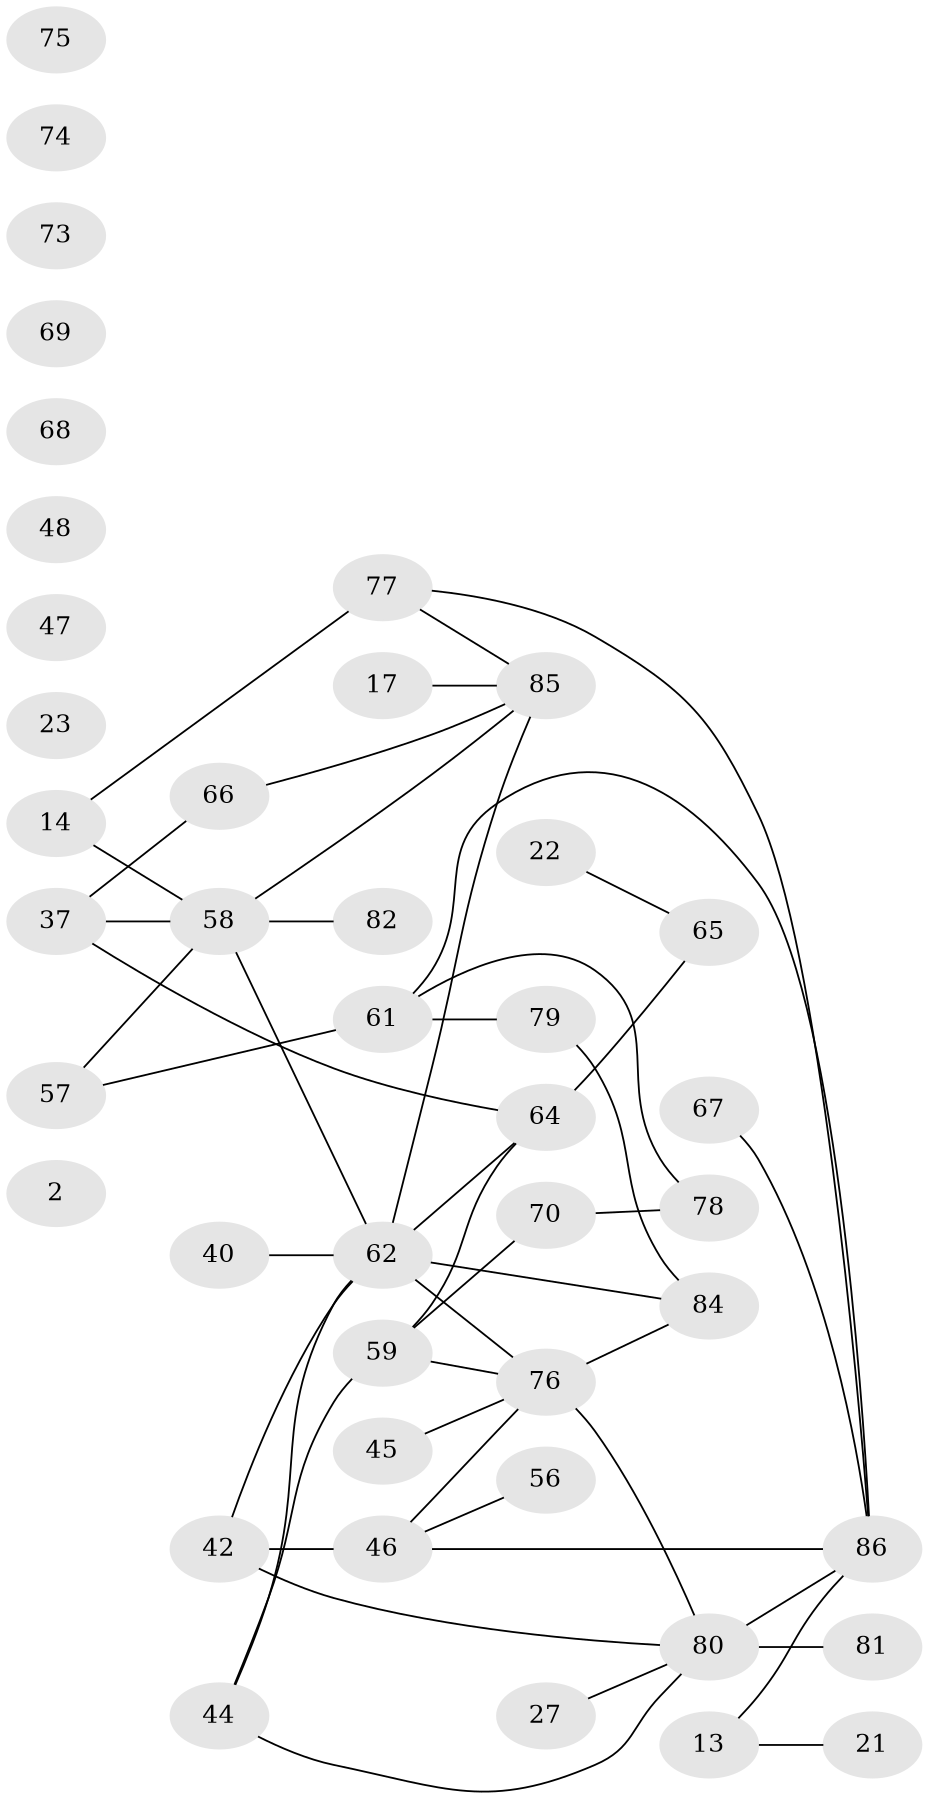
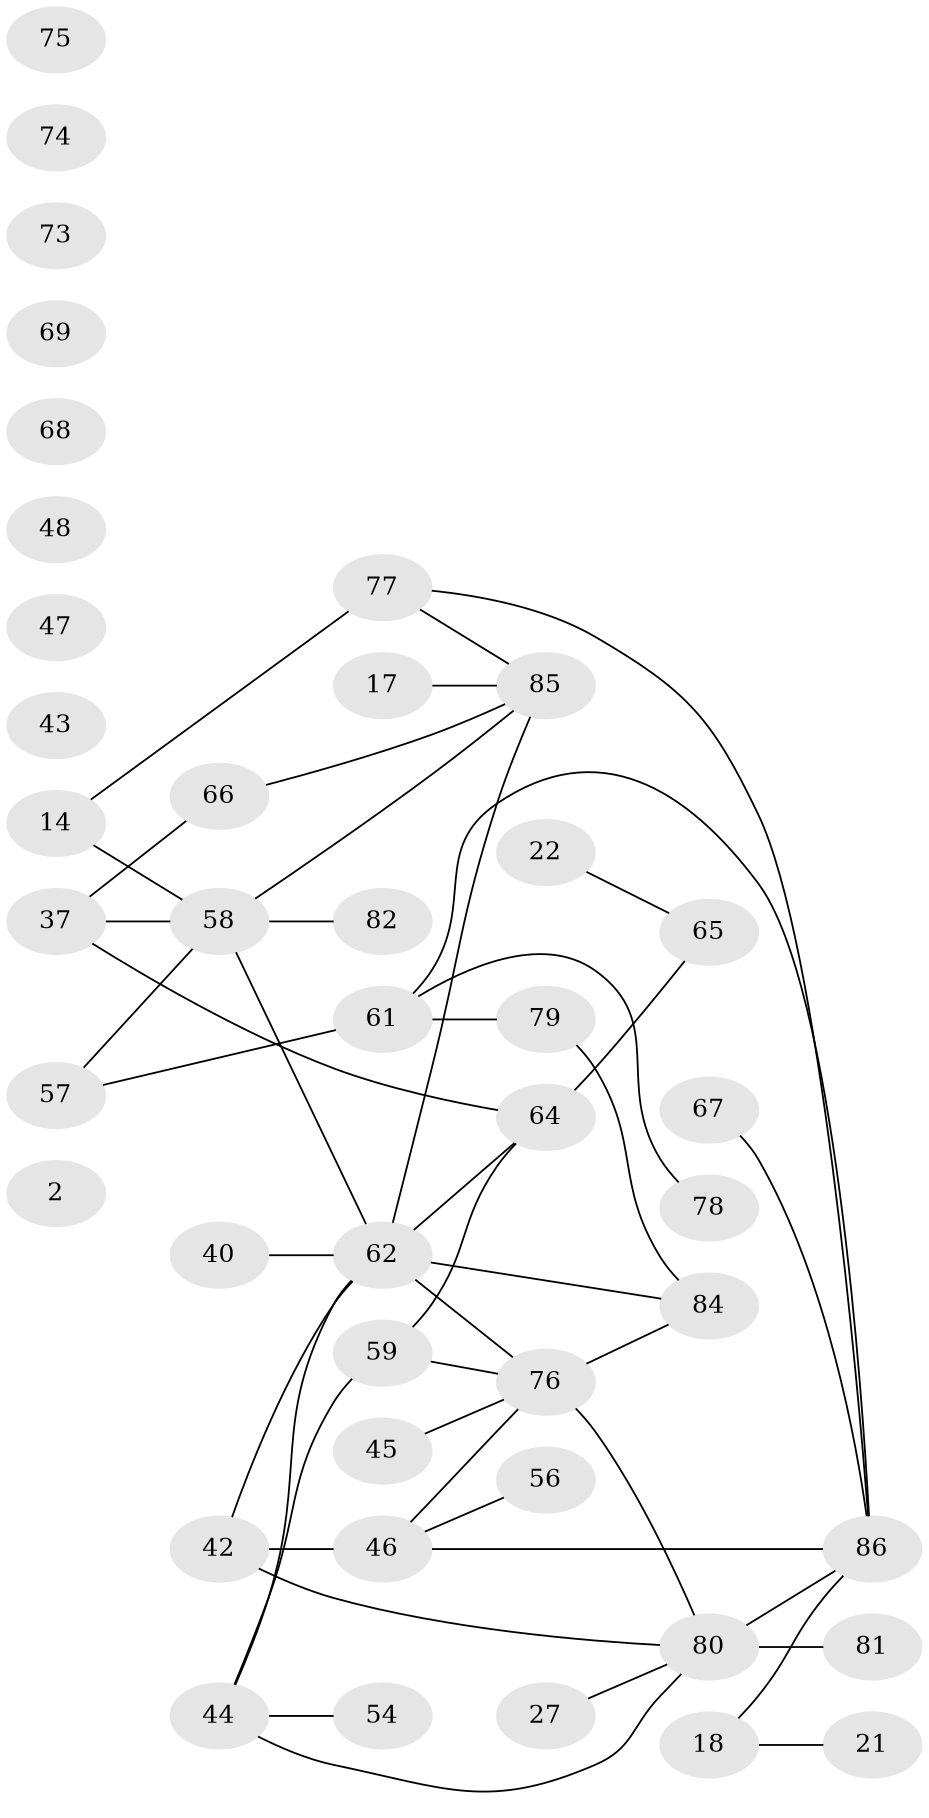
node "23": label "23" -> "43"
node "70": removed
node "54": added
node "13": label "13" -> "18"
